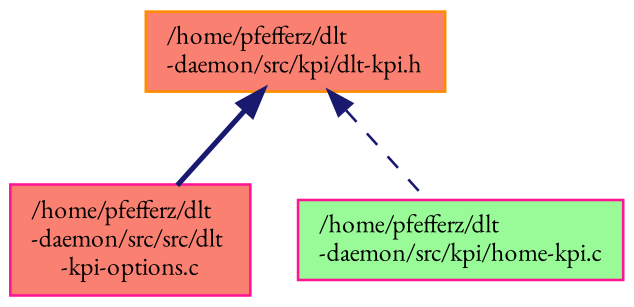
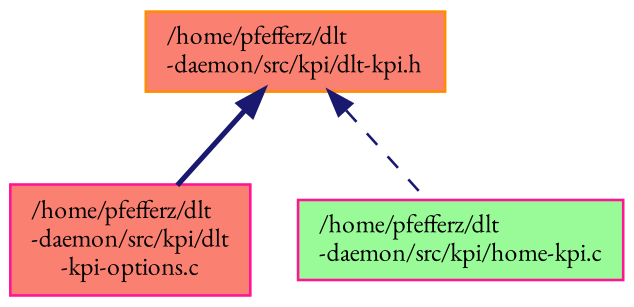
node "/home/pfefferz/dlt -daemon/src/src/dlt -kpi-options.c": label "/home/pfefferz/dlt -daemon/src/src/dlt -kpi-options.c" -> "/home/pfefferz/dlt -daemon/src/kpi/dlt -kpi-options.c"
